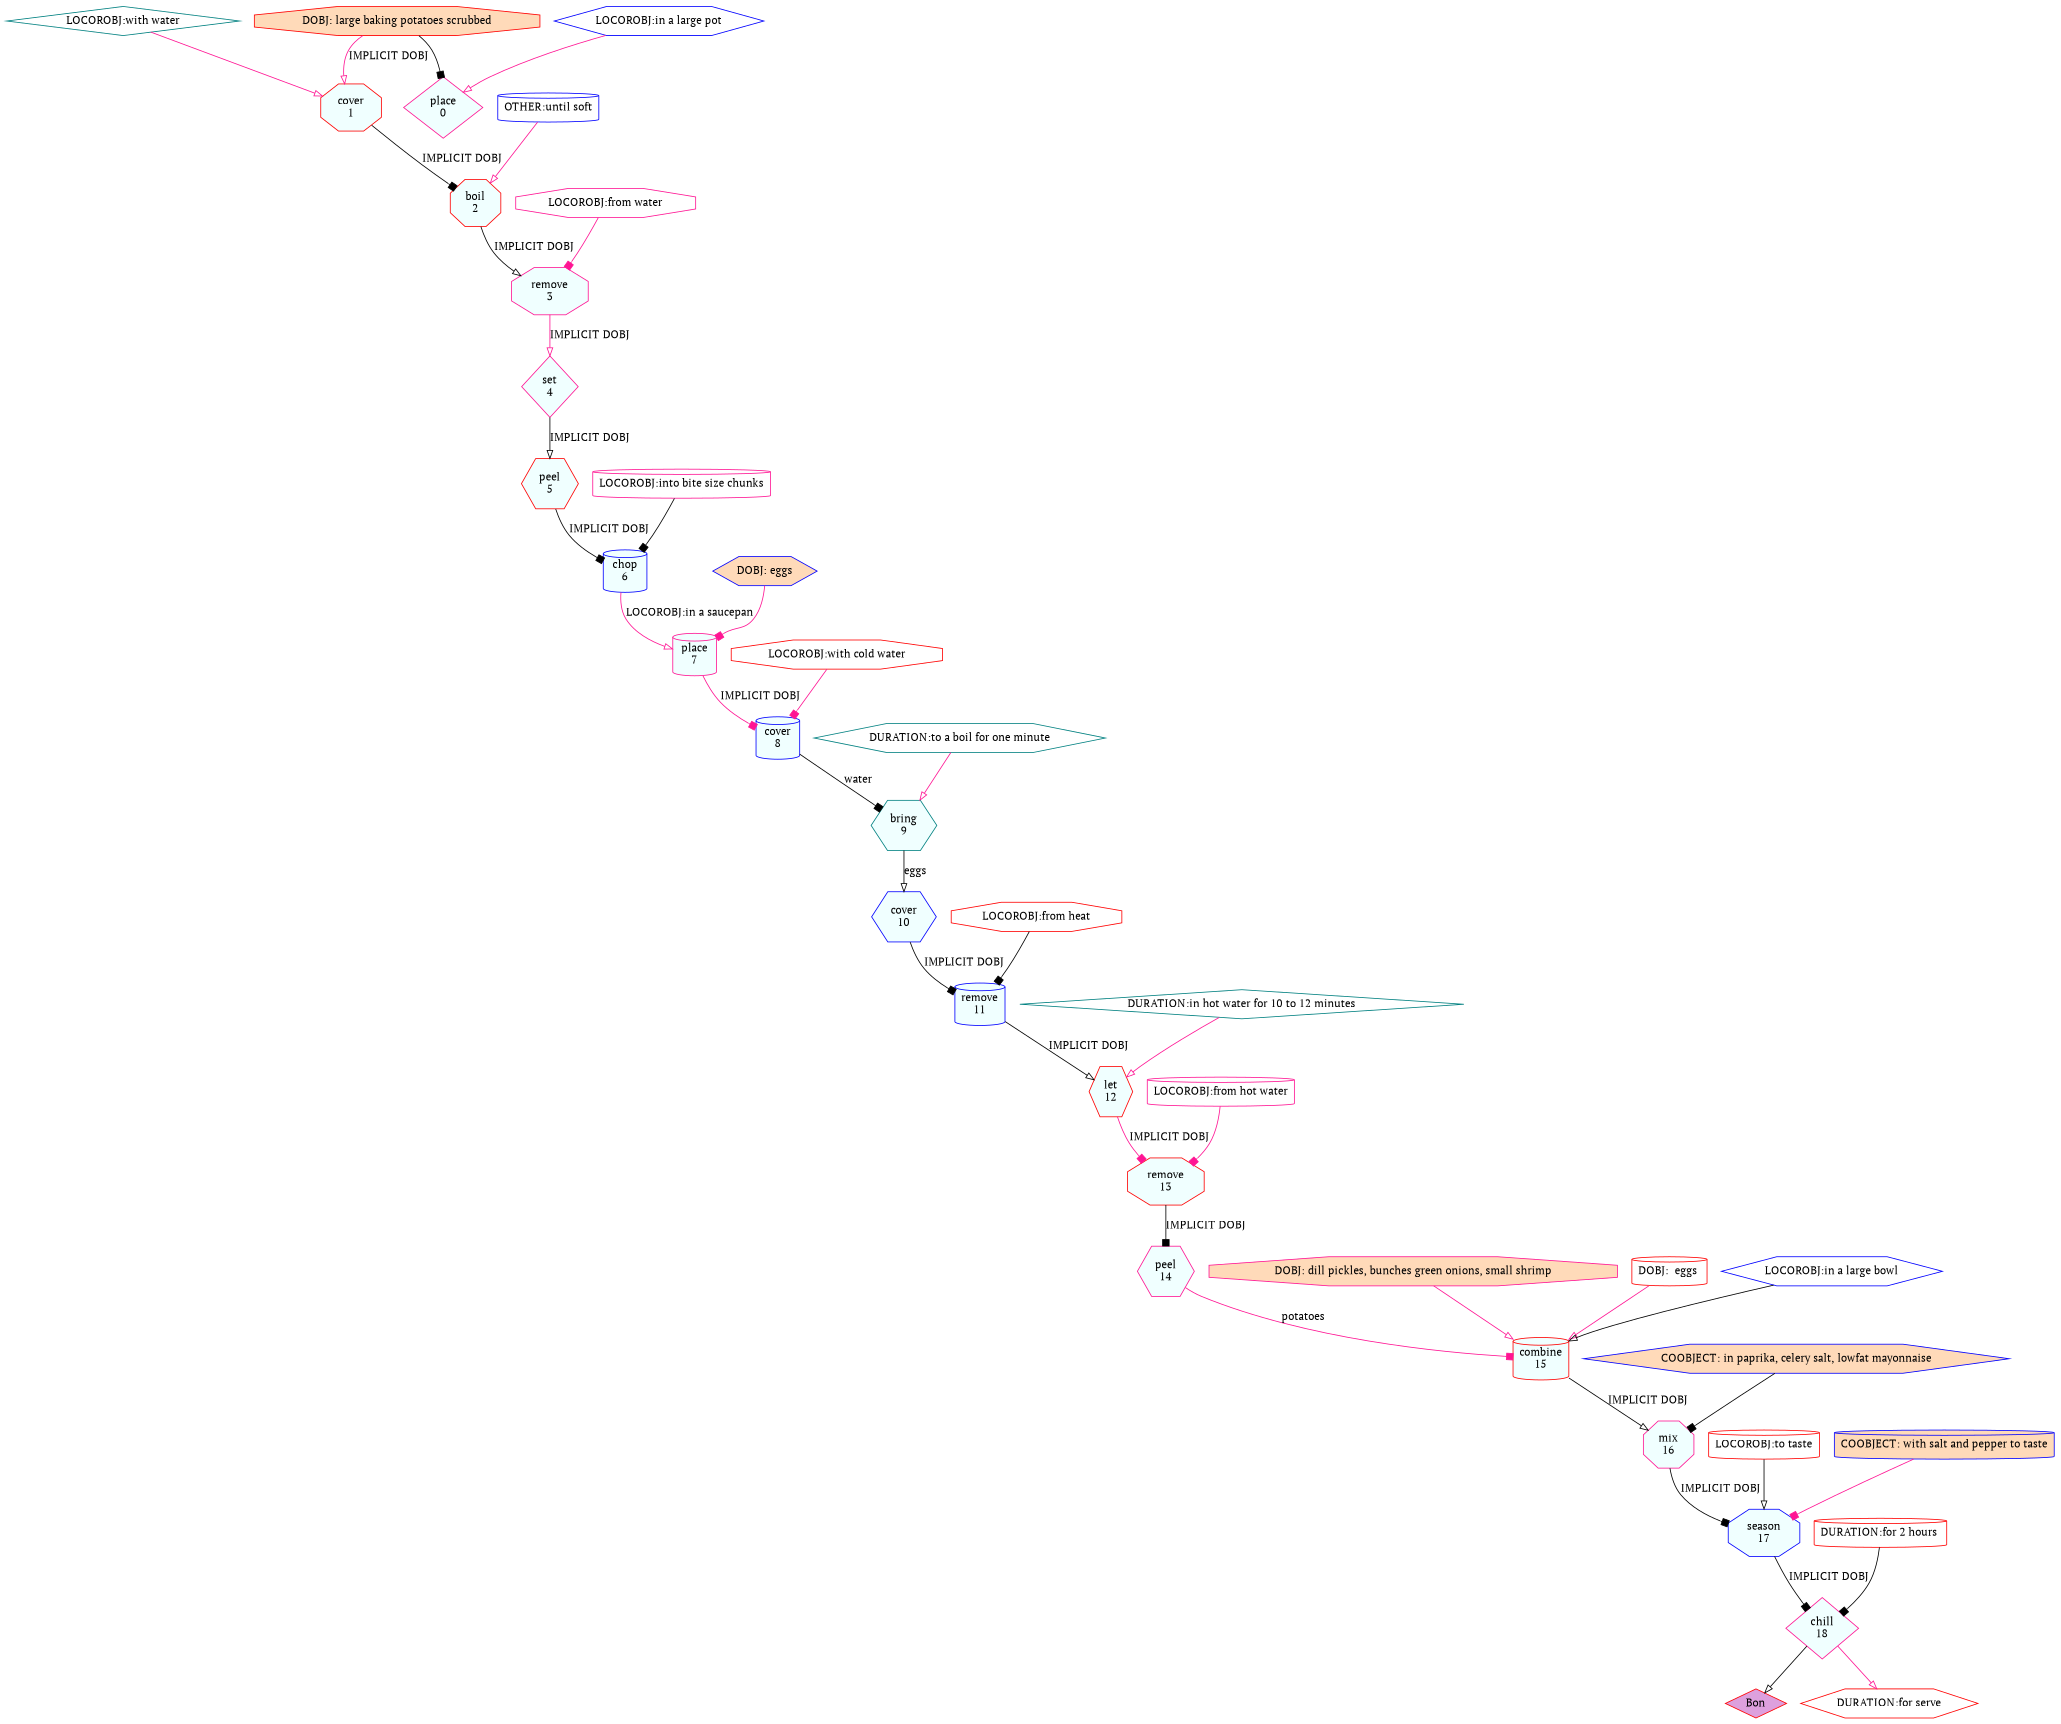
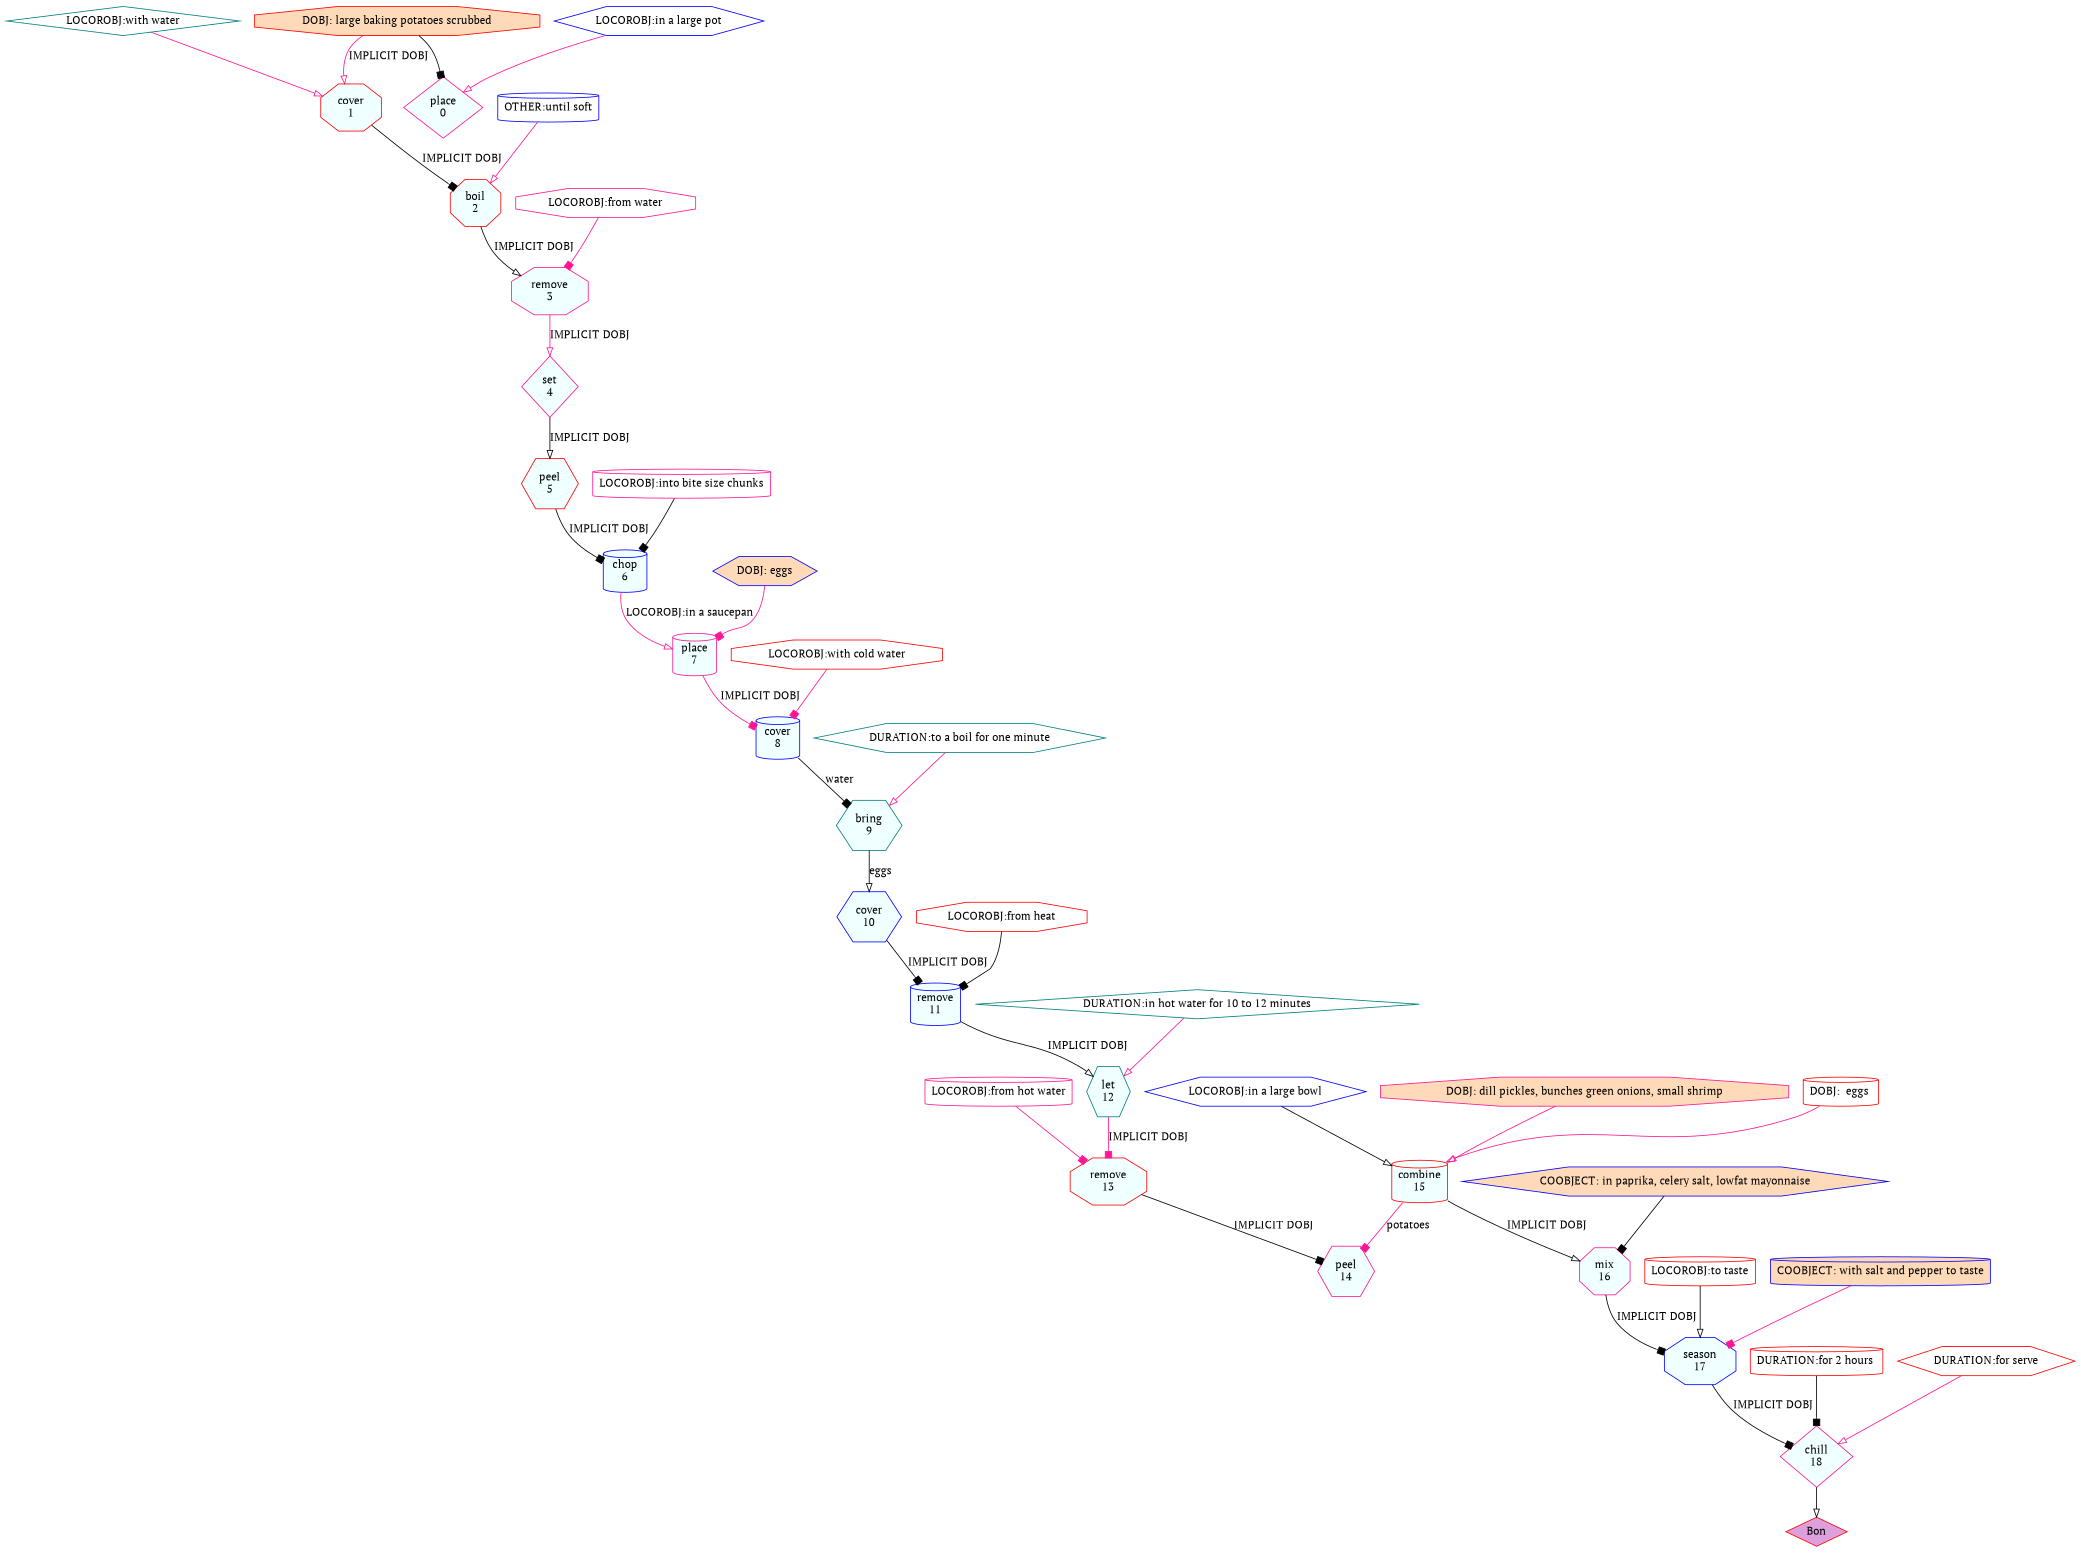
node "let 12": color red -> teal
edge "peel 14" -> "combine 15": reversed
edge "chill 18" -> "DURATION:for serve": reversed
